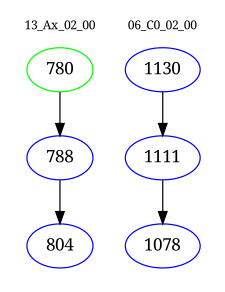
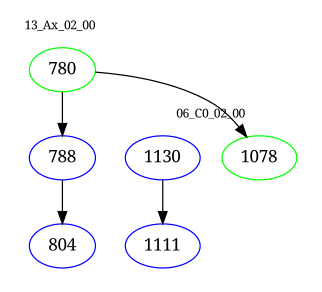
edge "1111" -> "1078": now "780" -> "1078"
node "1078": color blue -> green
